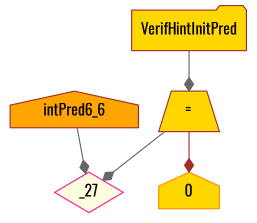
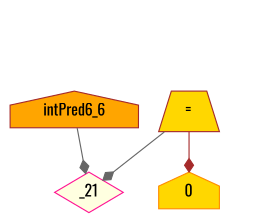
node "VerifHintInitPred": removed
node "_27": label "_27" -> "_21"
